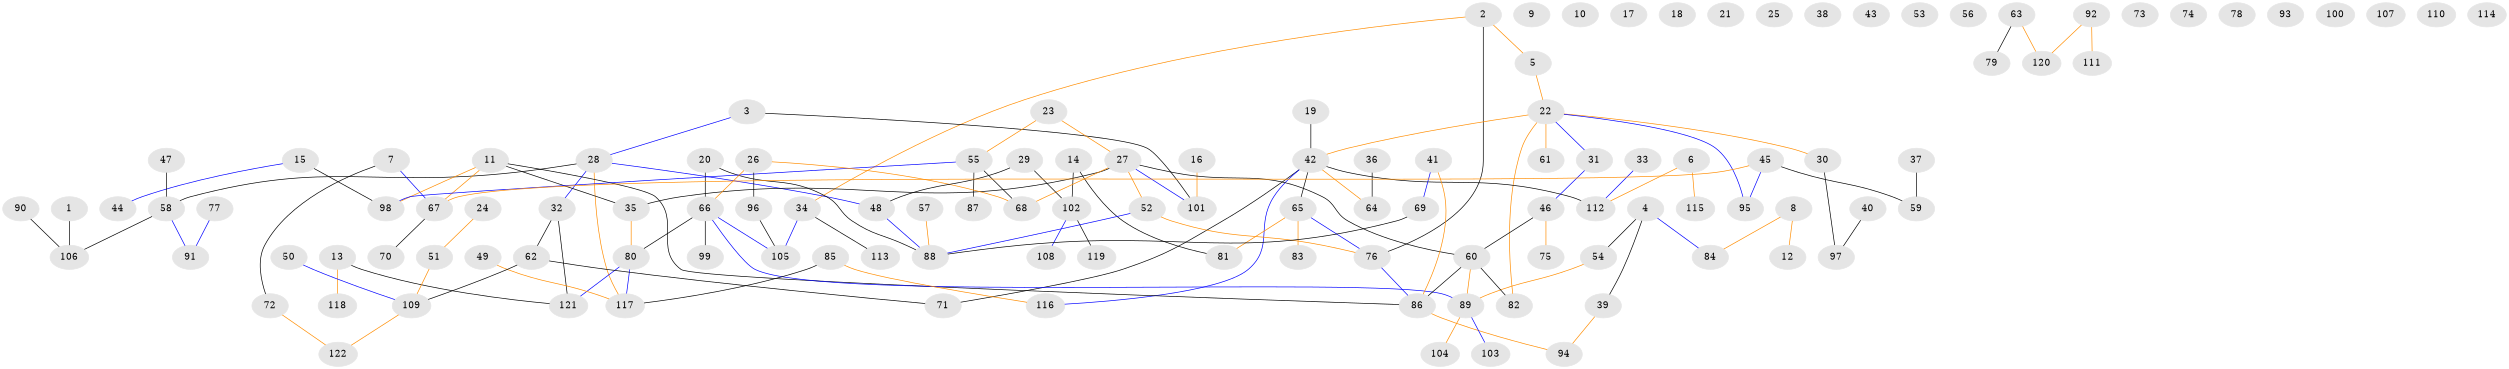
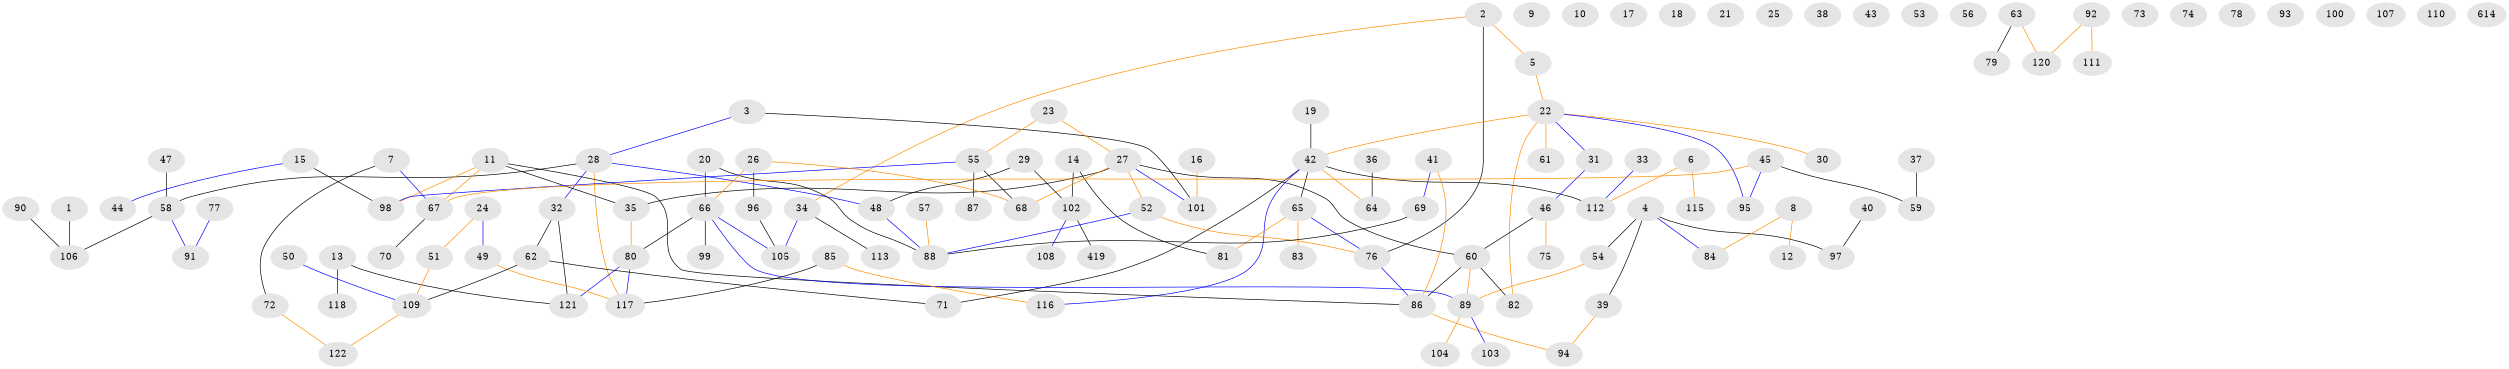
node "114": label "114" -> "614"
edge "30" -- "97": now "4" -- "97"
edge "24" -- "49": added
node "119": label "119" -> "419"
edge "13" -- "118": color darkorange -> black
